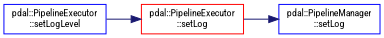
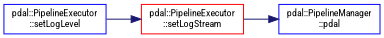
node "pdal::PipelineExecutor ::setLog": label "pdal::PipelineExecutor ::setLog" -> "pdal::PipelineExecutor ::setLogStream"
node "pdal::PipelineManager ::setLog": label "pdal::PipelineManager ::setLog" -> "pdal::PipelineManager ::pdal"
